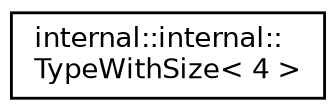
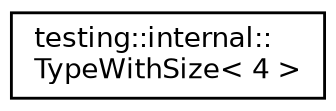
node "internal::internal:: TypeWithSize< 4 >": label "internal::internal:: TypeWithSize< 4 >" -> "testing::internal:: TypeWithSize< 4 >"
